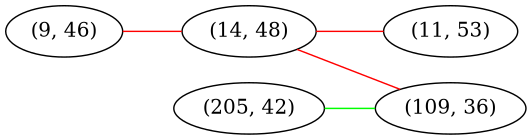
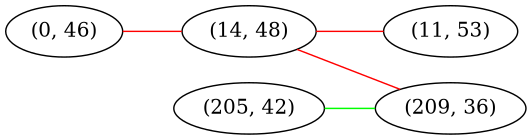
node "(9, 46)": label "(9, 46)" -> "(0, 46)"
node "(109, 36)": label "(109, 36)" -> "(209, 36)"
